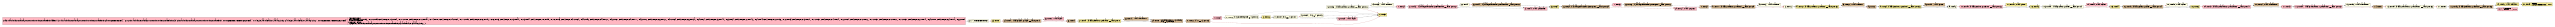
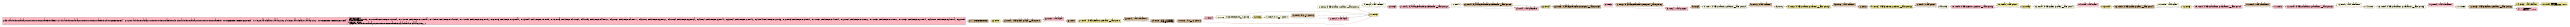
node "92: 0x0073": fillcolor lightyellow -> tan
node "116: 0x00eb": added
node "120: 0x00fd": text "SIGNATURE_RETURN" -> "ORIG_RETURN"
node "91: 0x0071": fillcolor tan -> lightyellow
node "114: 0x00e1": fillcolor tan -> lightyellow
node "75: 0x002b": fillcolor lightyellow -> tan
node "69: 0x001e": text "mVisibilityMode r0 = r5.visibility" -> "int r0 = r5.visibility"
node "61: ?": fillcolor lightyellow -> tan
